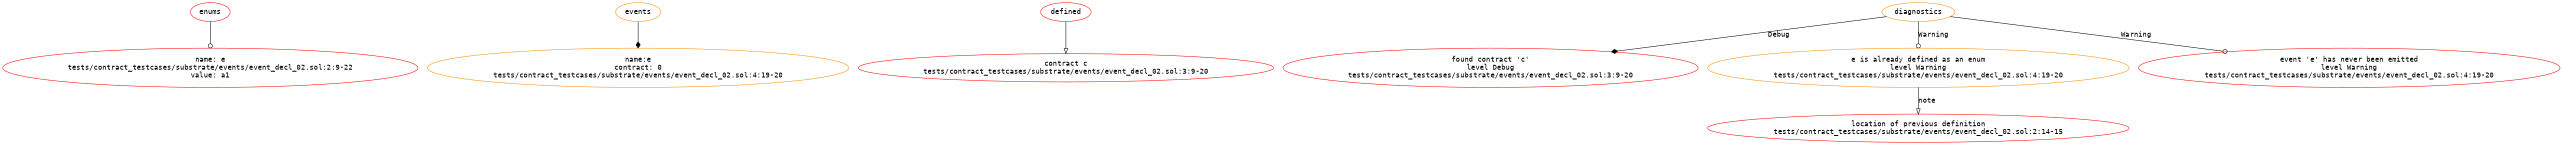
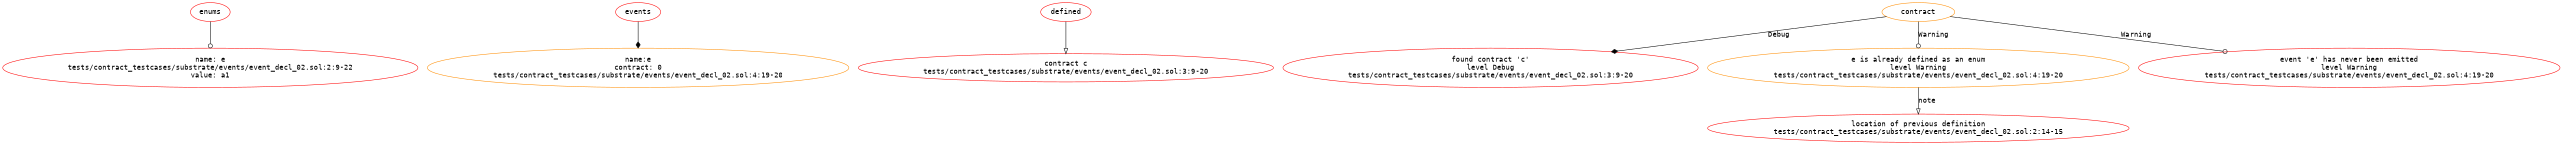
node "events": color darkorange -> red
node "diagnostics": label "diagnostics" -> "contract"
